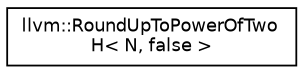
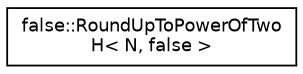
node "llvm::RoundUpToPowerOfTwo H< N, false >": label "llvm::RoundUpToPowerOfTwo H< N, false >" -> "false::RoundUpToPowerOfTwo H< N, false >"
